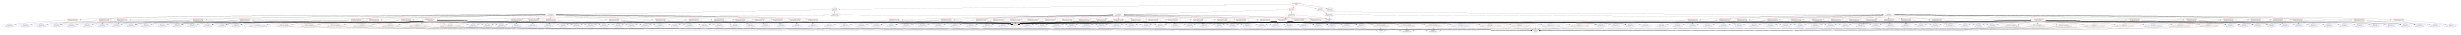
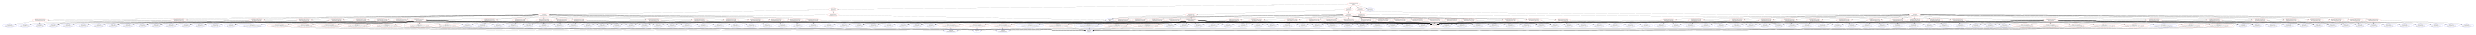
node "RooRealVar prop_binb2018_bin6_In": added
